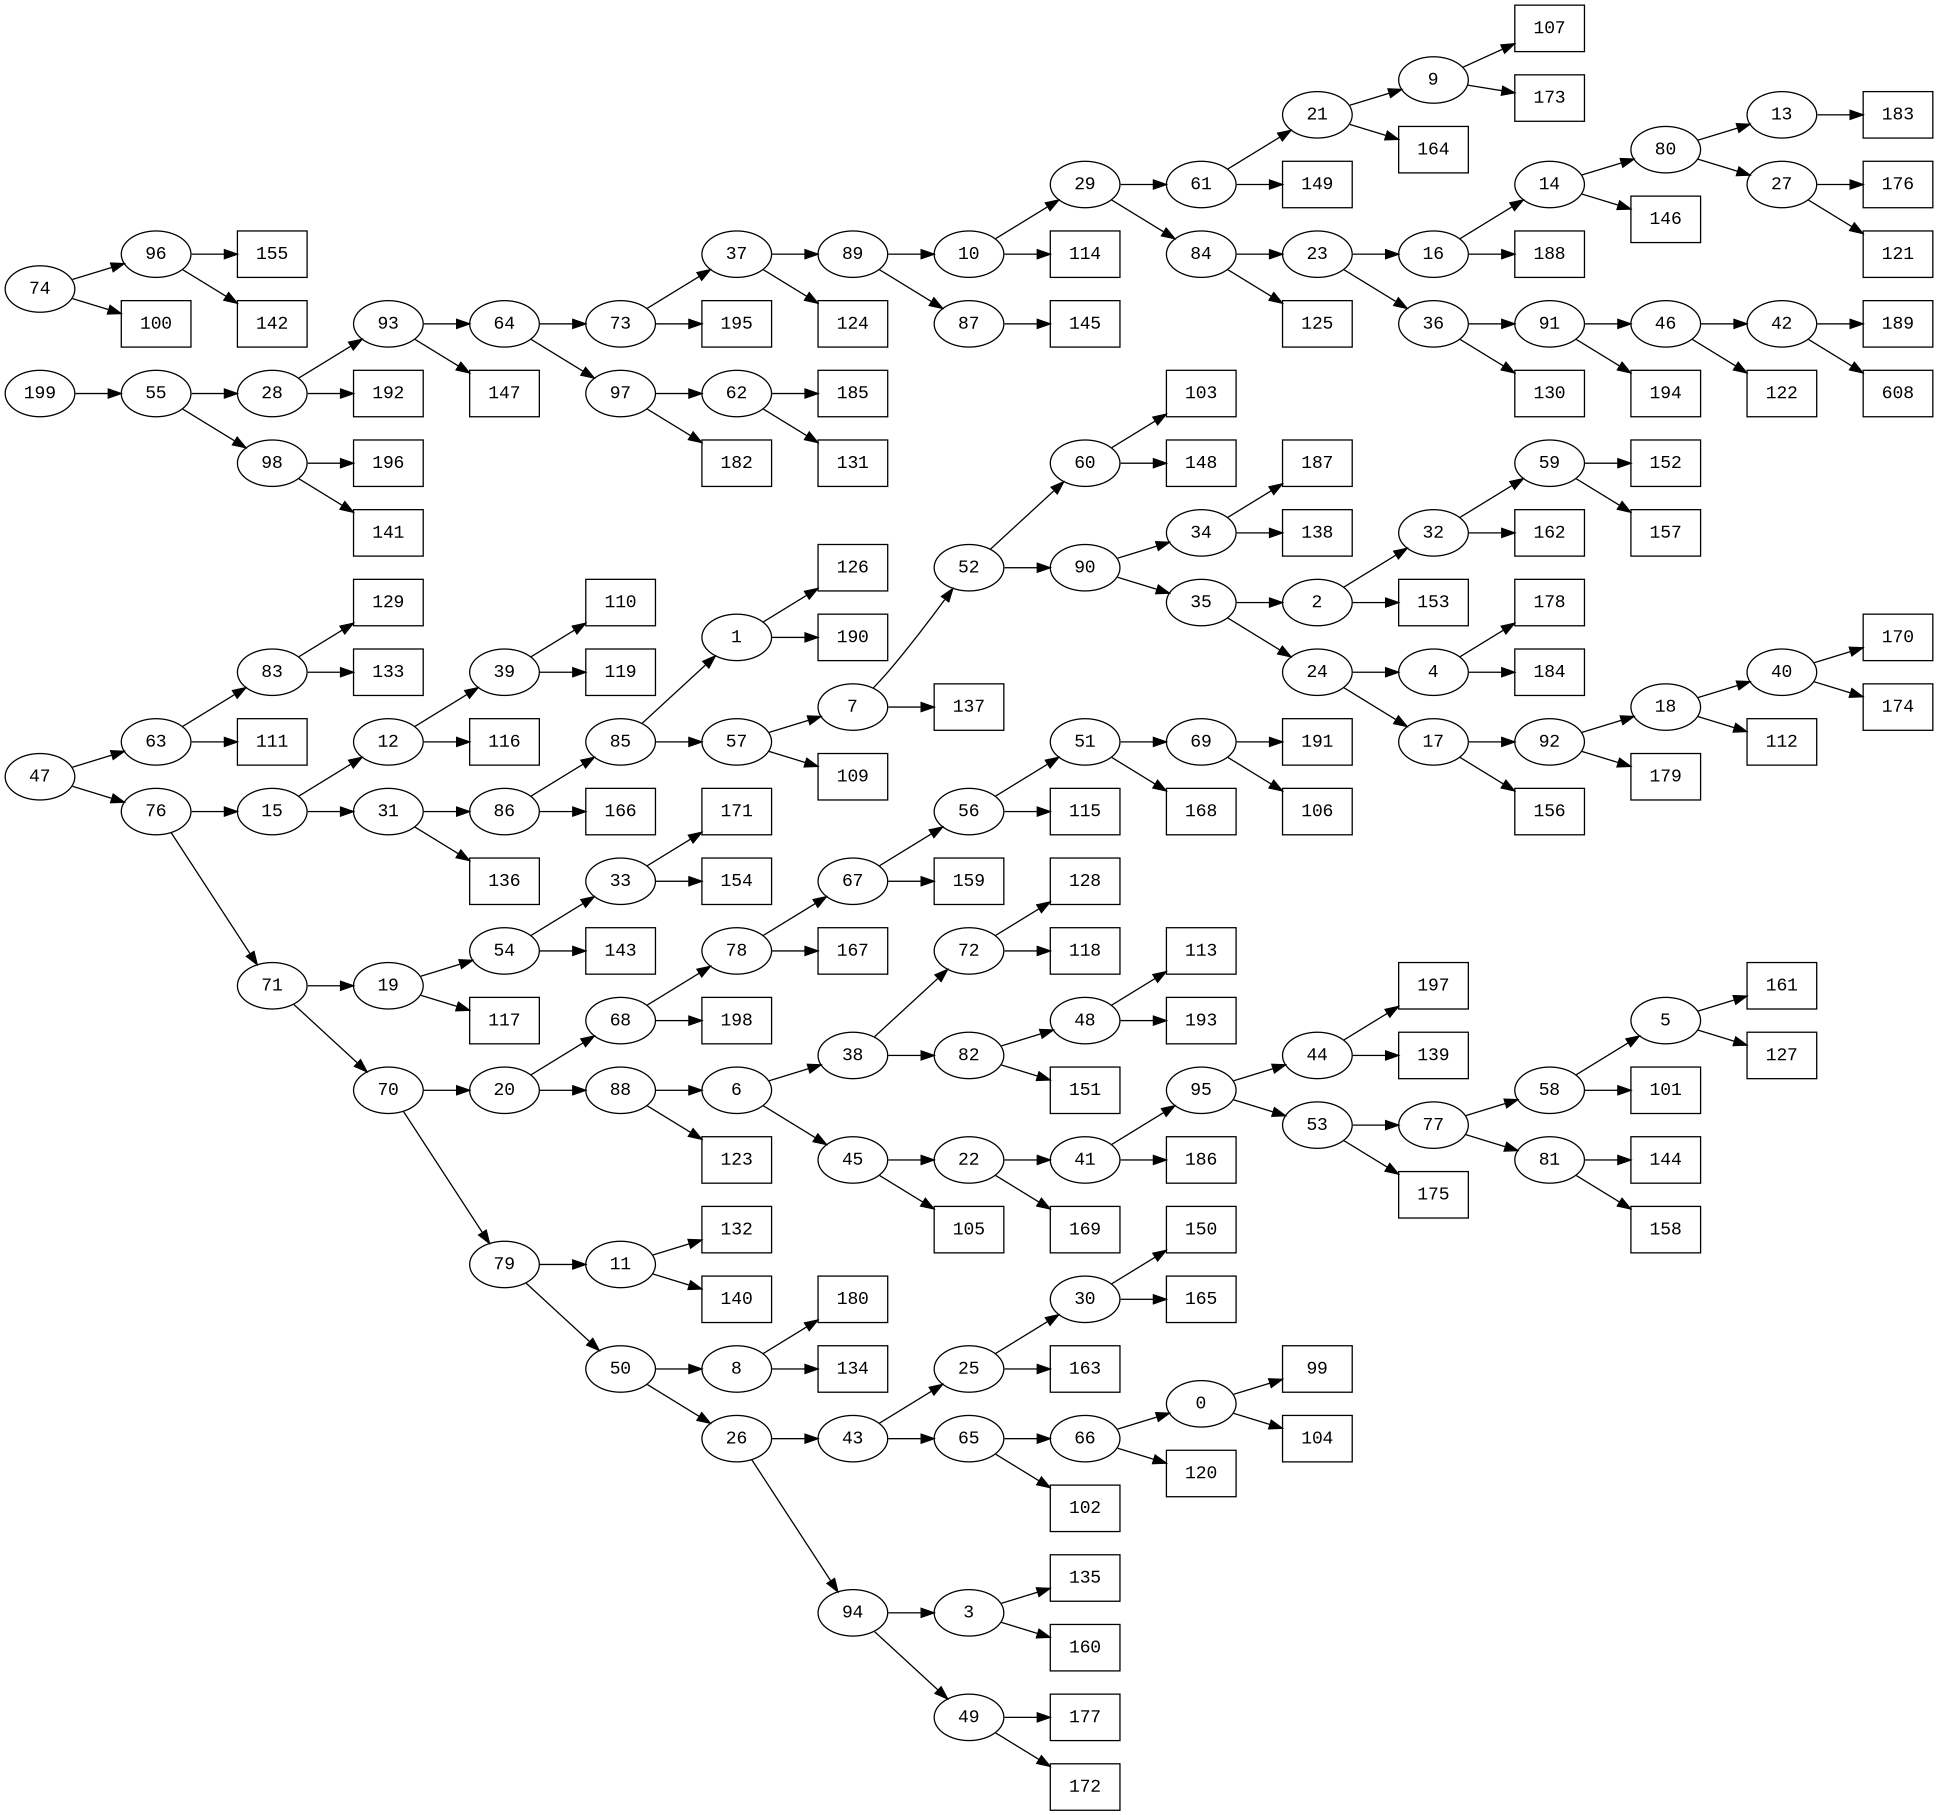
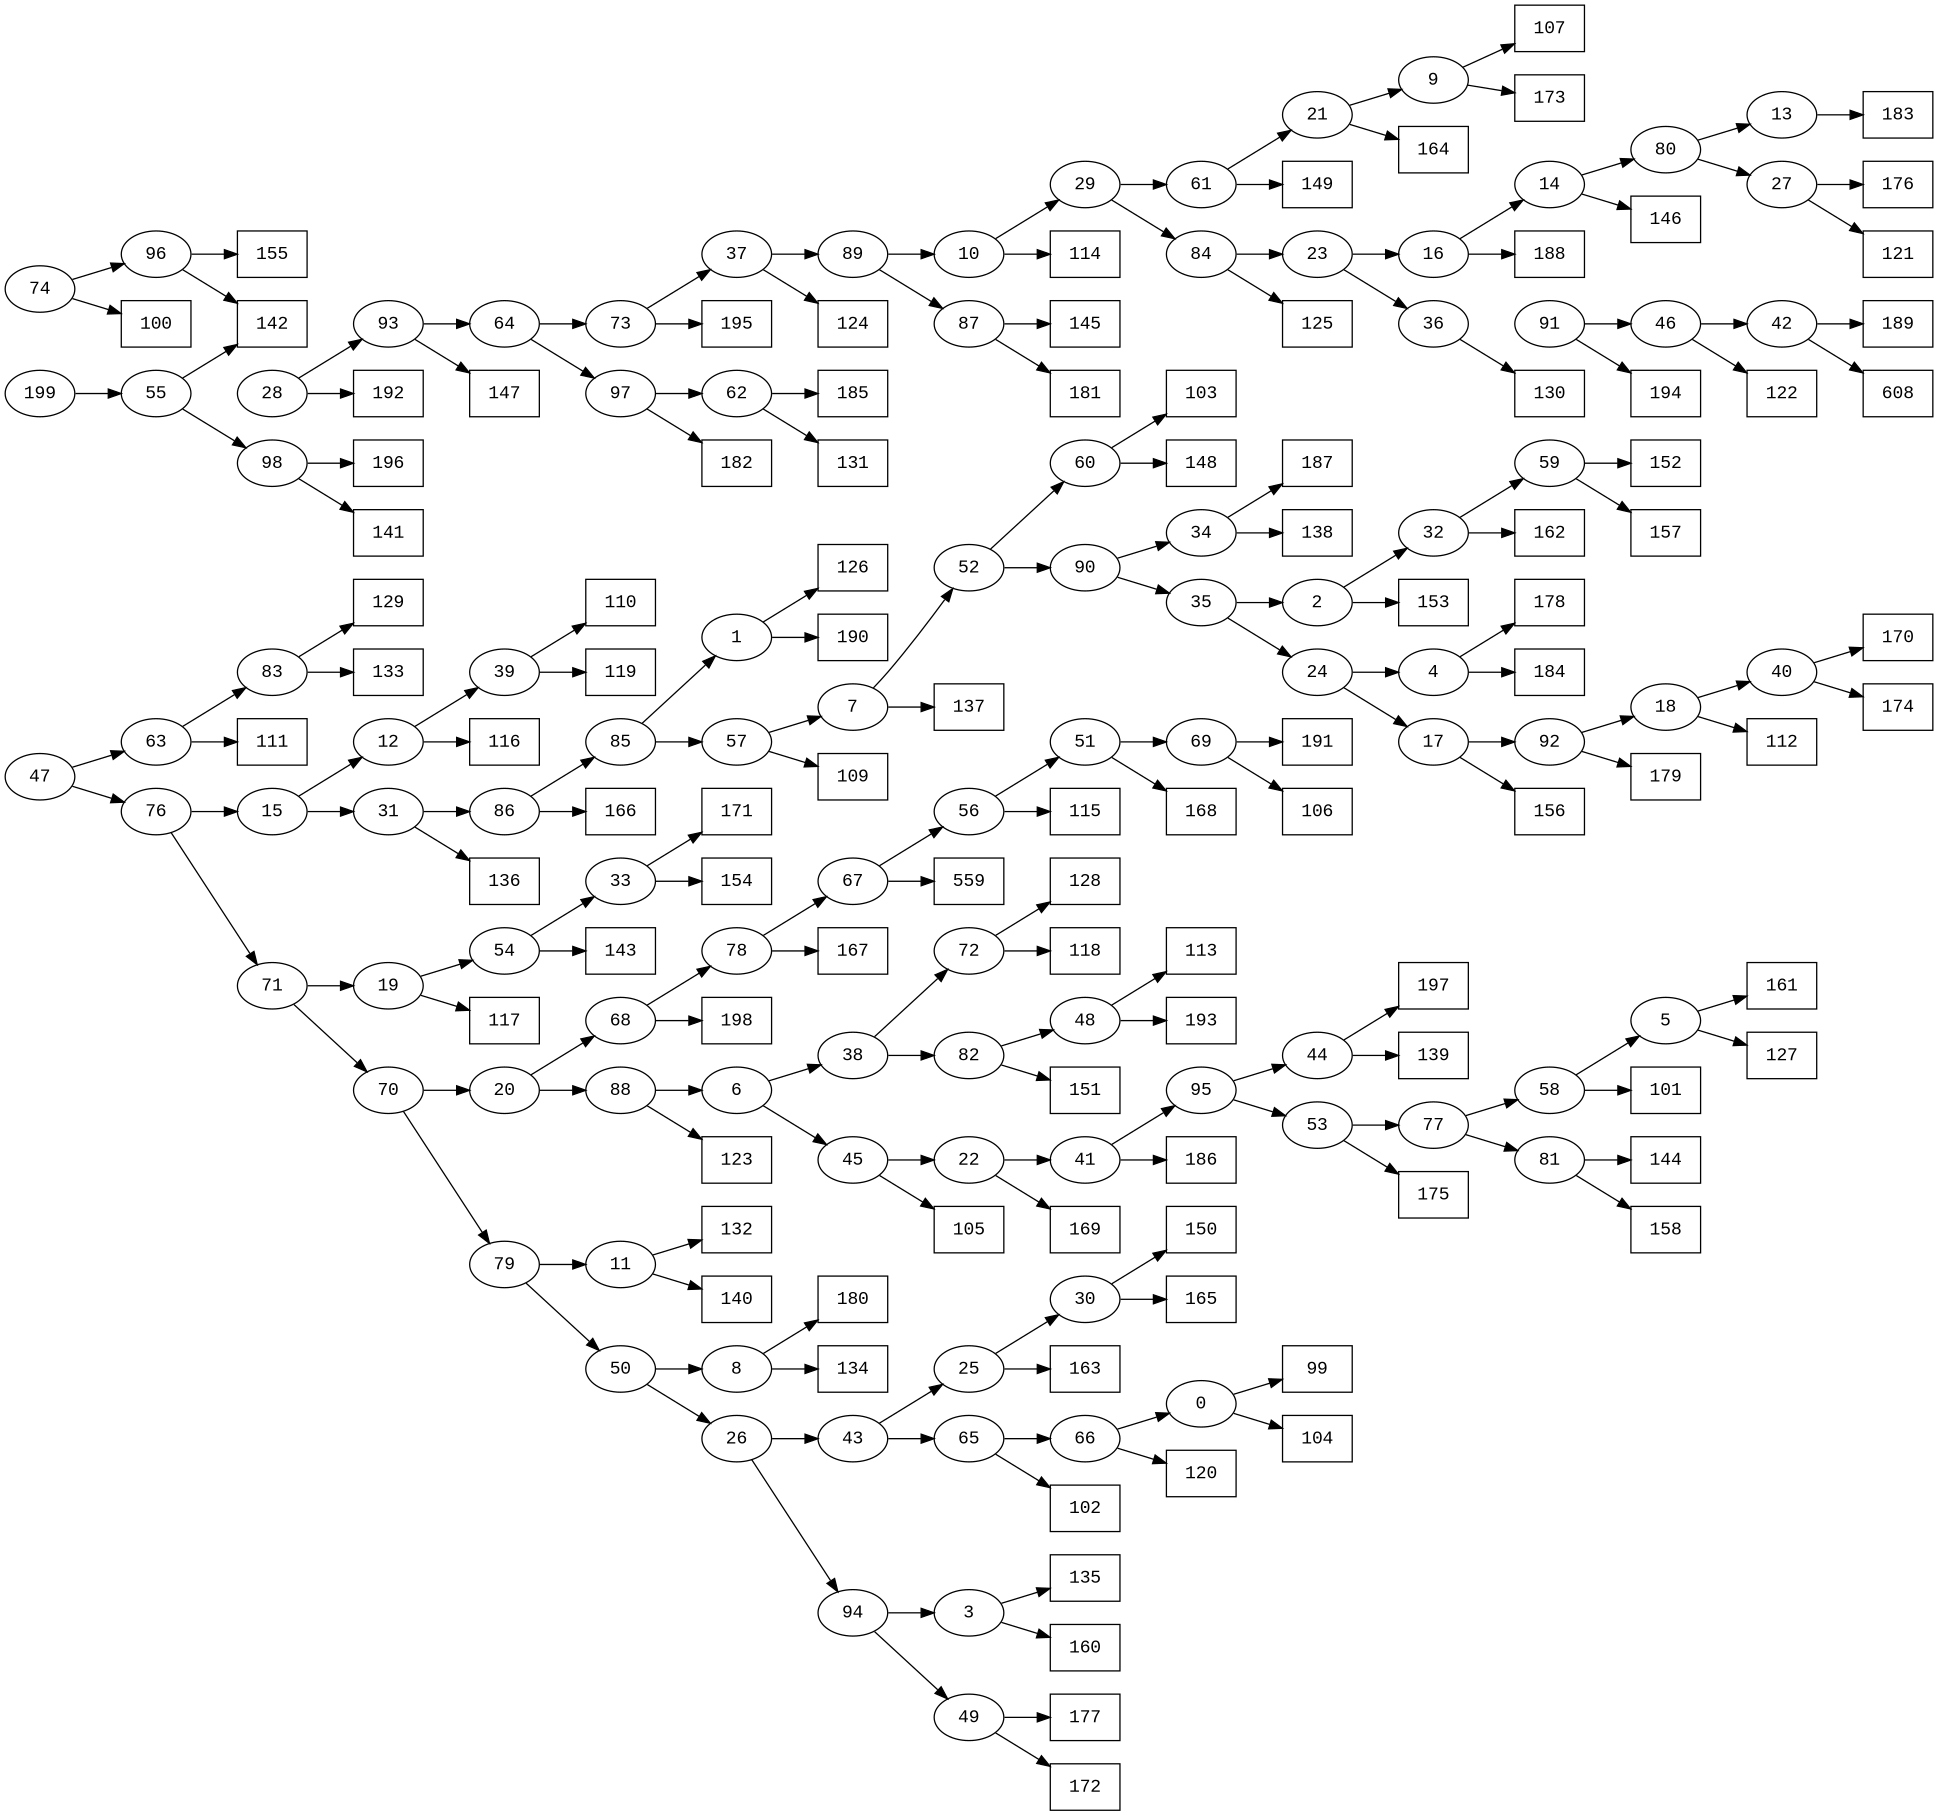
edge "36" -> "91": removed
edge "55" -> "28": now "55" -> "142"
node "181": added
node "159": label "159" -> "559"
